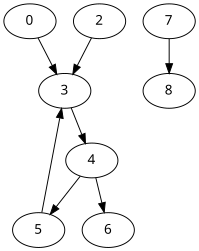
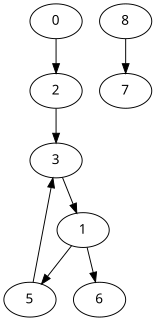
edge "7" -> "8": reversed
edge "0" -> "3": now "0" -> "2"
node "4": label "4" -> "1"
